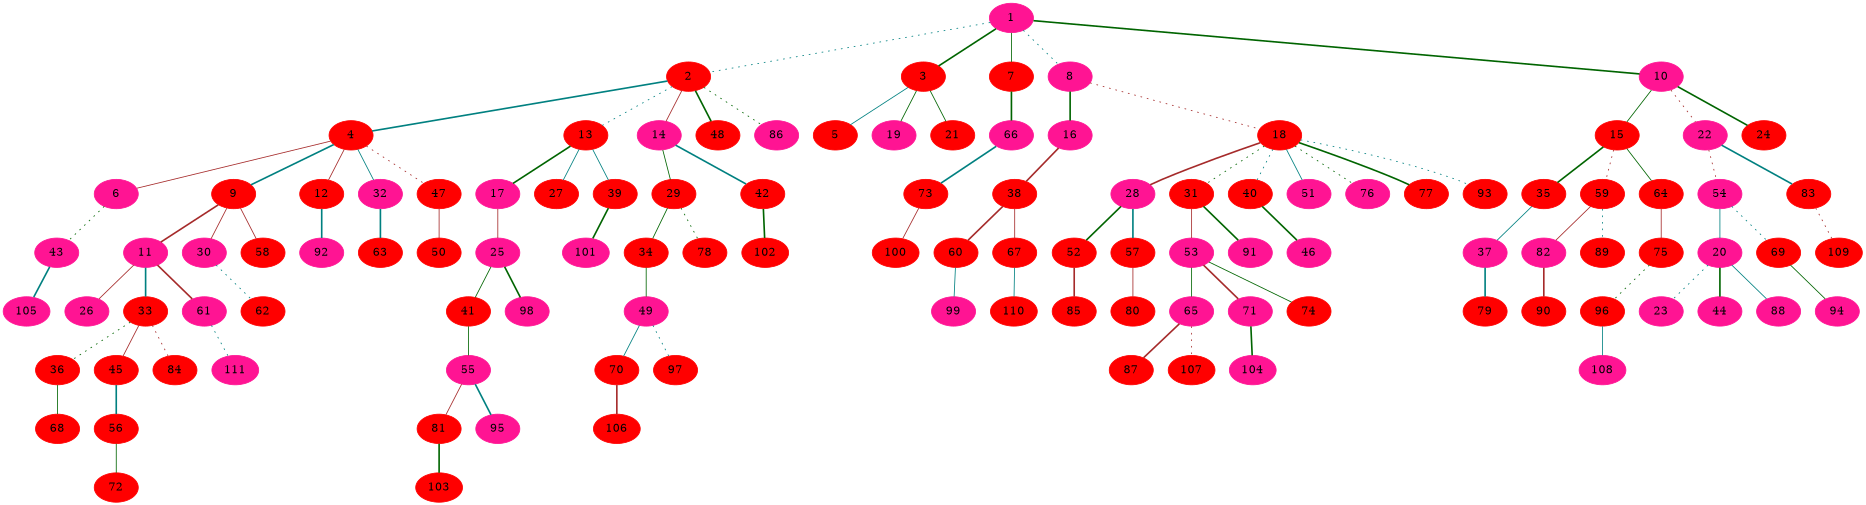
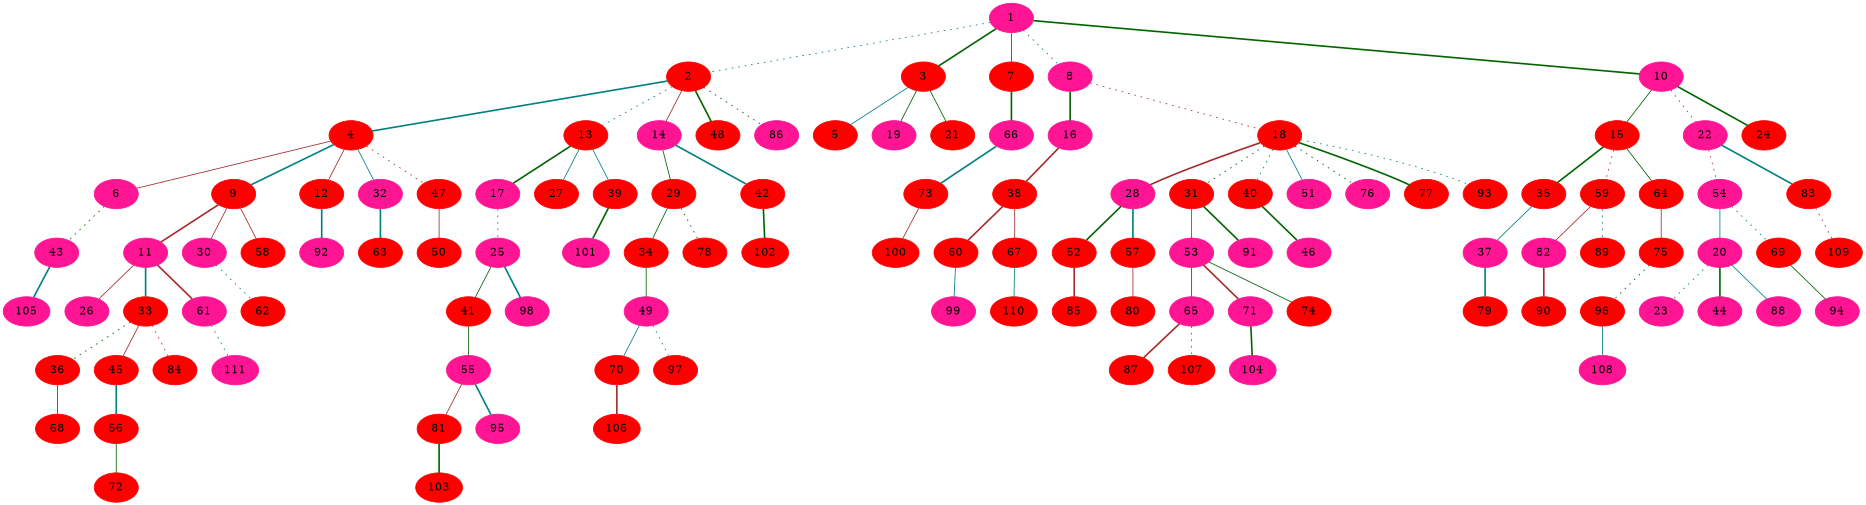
edge "17" -- "25": style solid -> dotted
edge "25" -- "98": color darkgreen -> teal
